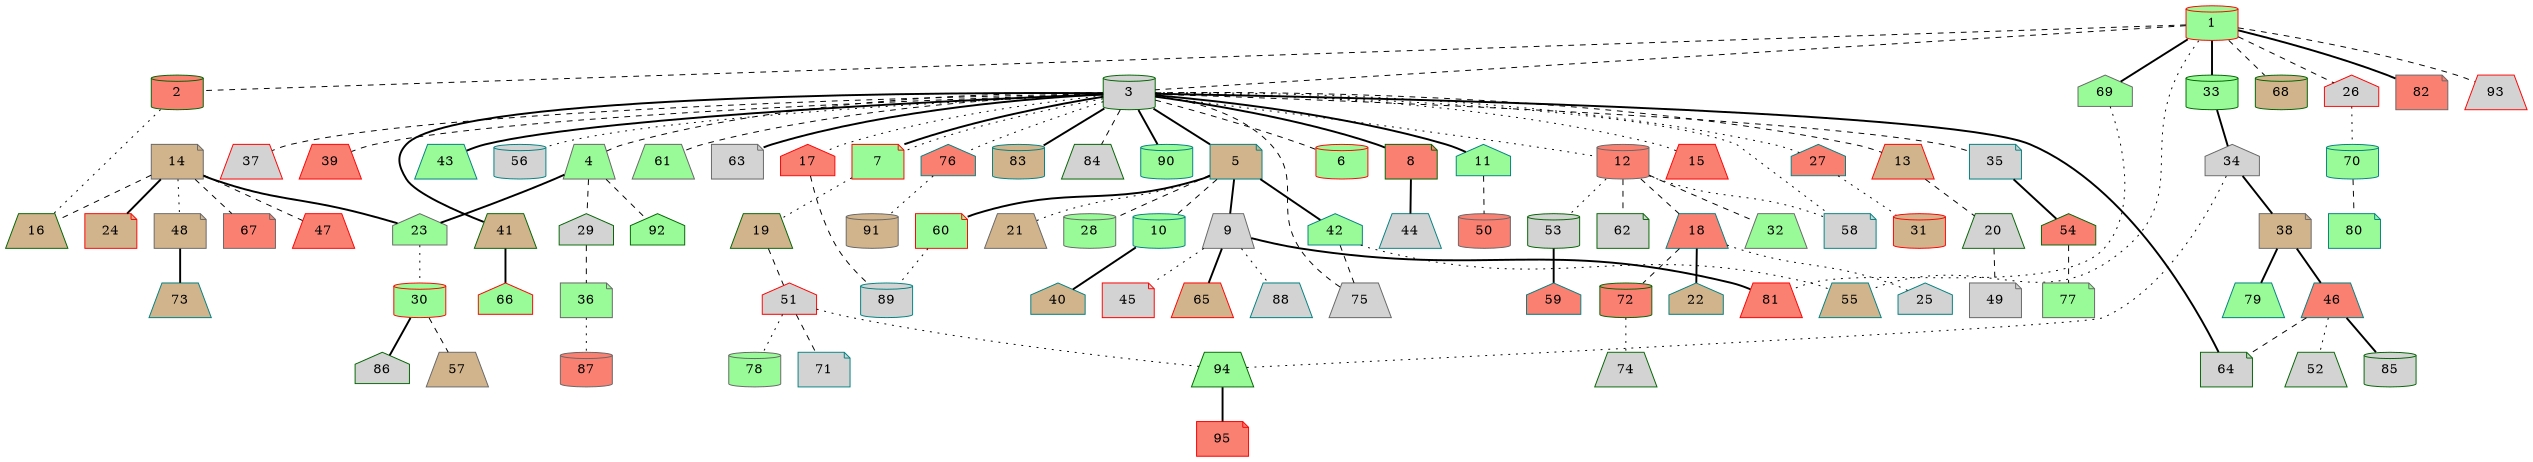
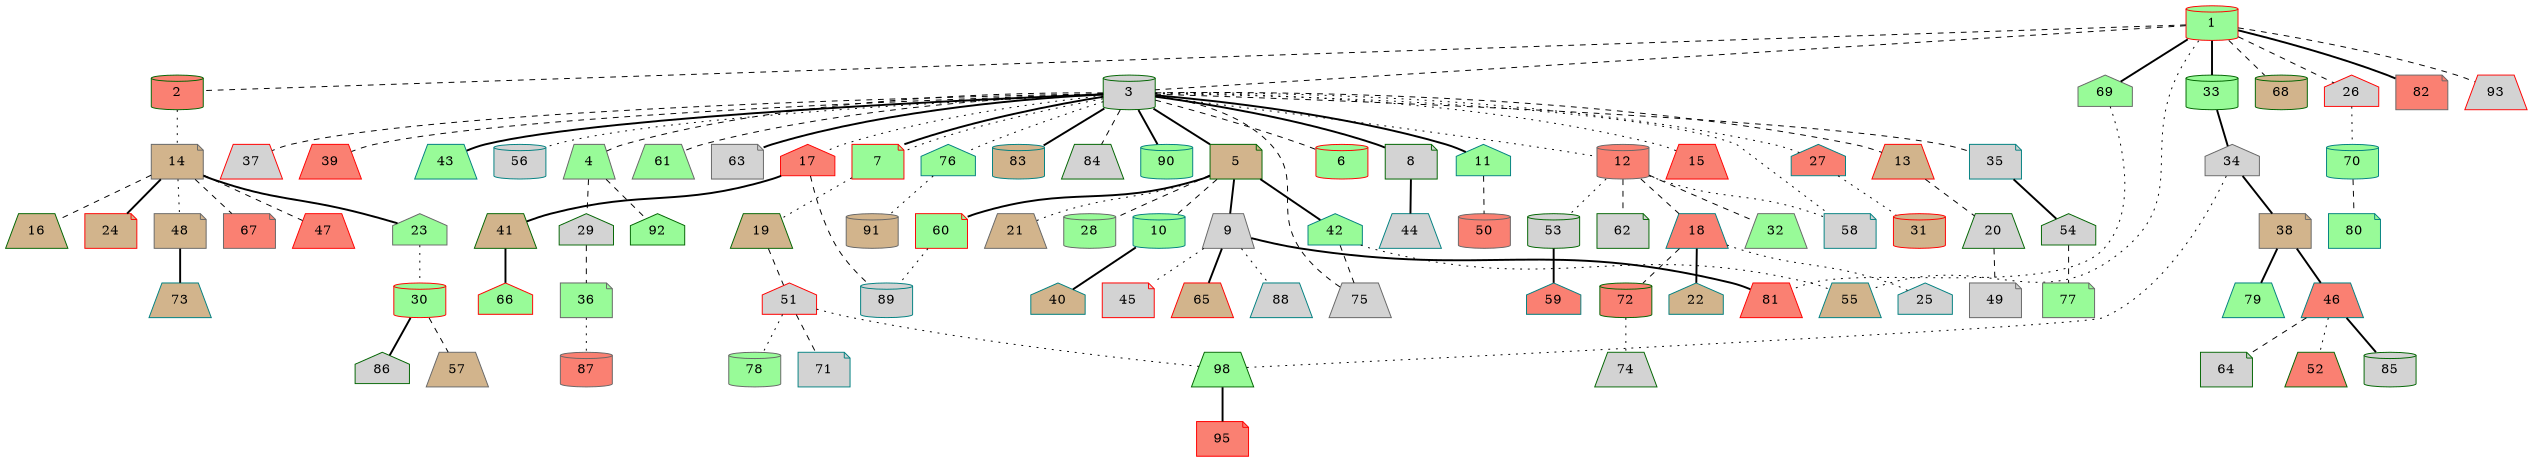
edge "3" -- "41": now "17" -- "41"
edge "3" -- "64": removed
edge "2" -- "16": now "2" -- "14"
node "76": fillcolor salmon -> palegreen
node "5": color teal -> darkgreen
node "8": fillcolor salmon -> lightgrey
edge "4" -- "23": removed
node "54": fillcolor salmon -> lightgrey
node "94": label "94" -> "98"
node "52": fillcolor lightgrey -> salmon
